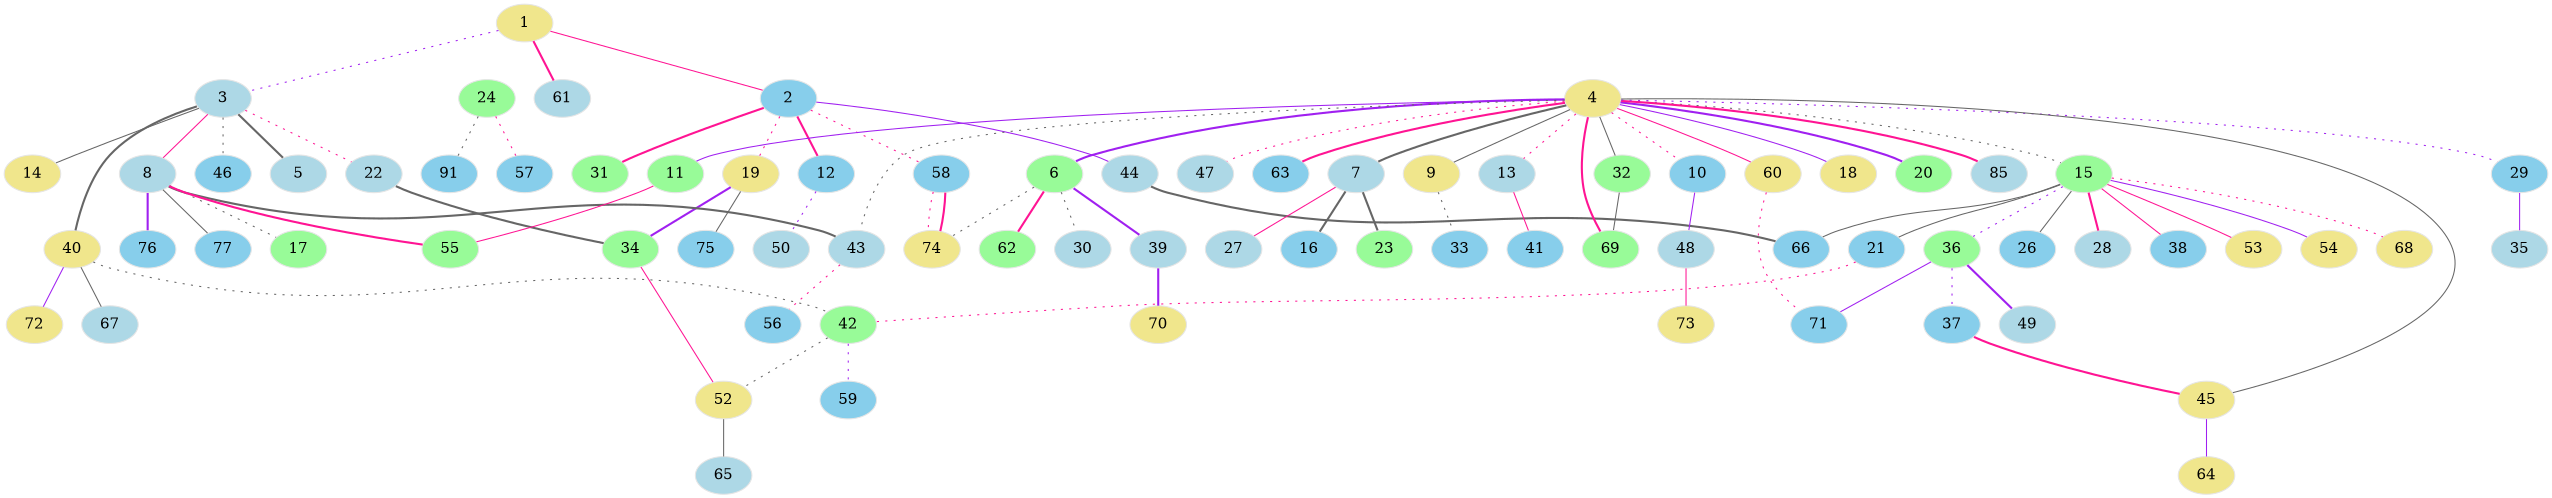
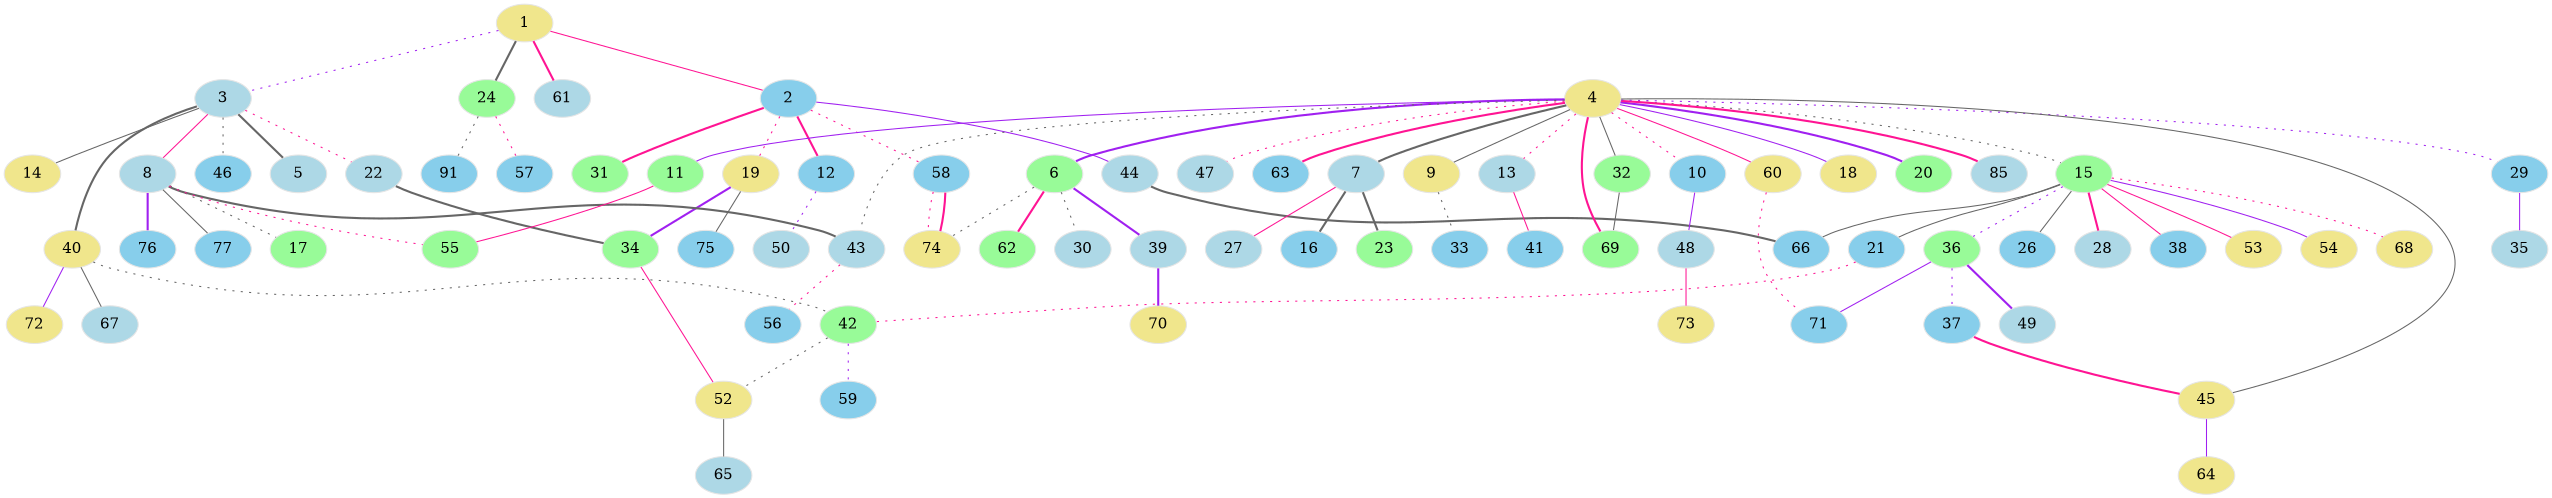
edge "1" -- "24": added
edge "8" -- "55": style bold -> dotted
